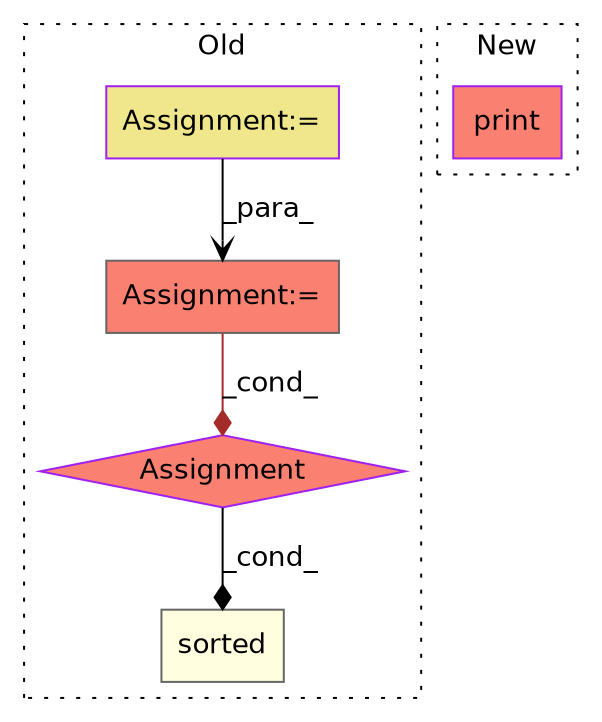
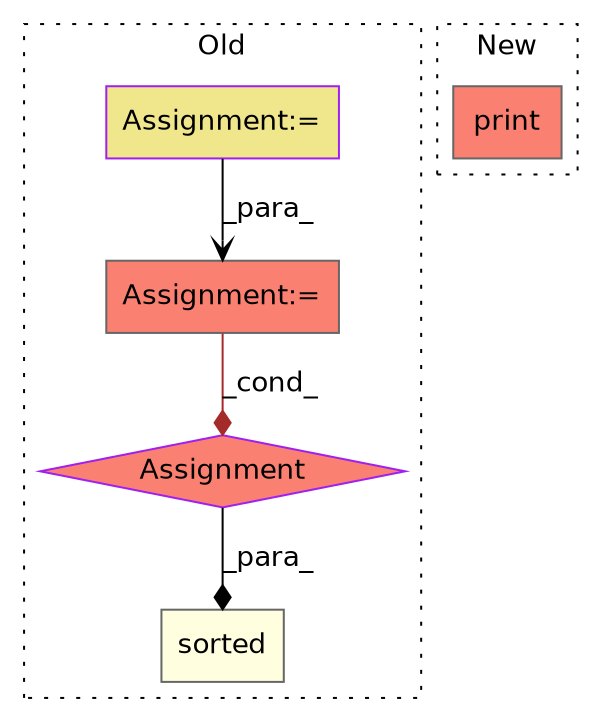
node "print": color purple -> gray40
edge "Assignment" -> "sorted": label "_cond_" -> "_para_"
